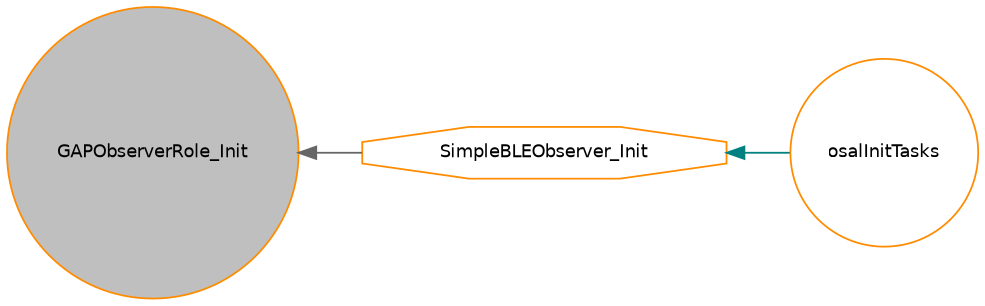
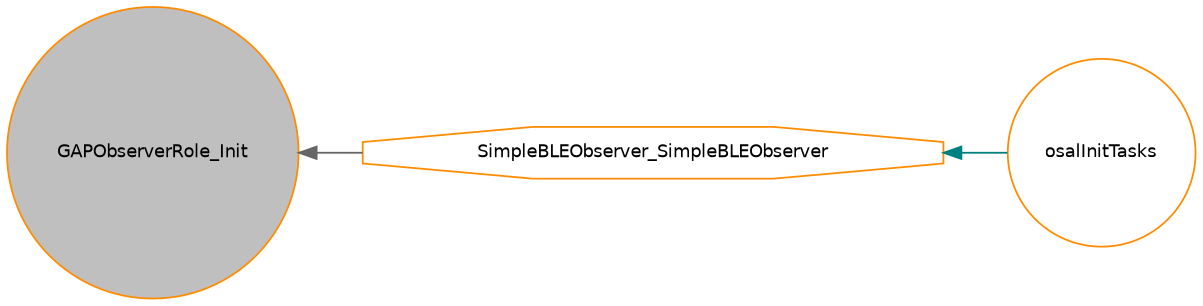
node "SimpleBLEObserver_Init": label "SimpleBLEObserver_Init" -> "SimpleBLEObserver_SimpleBLEObserver"
